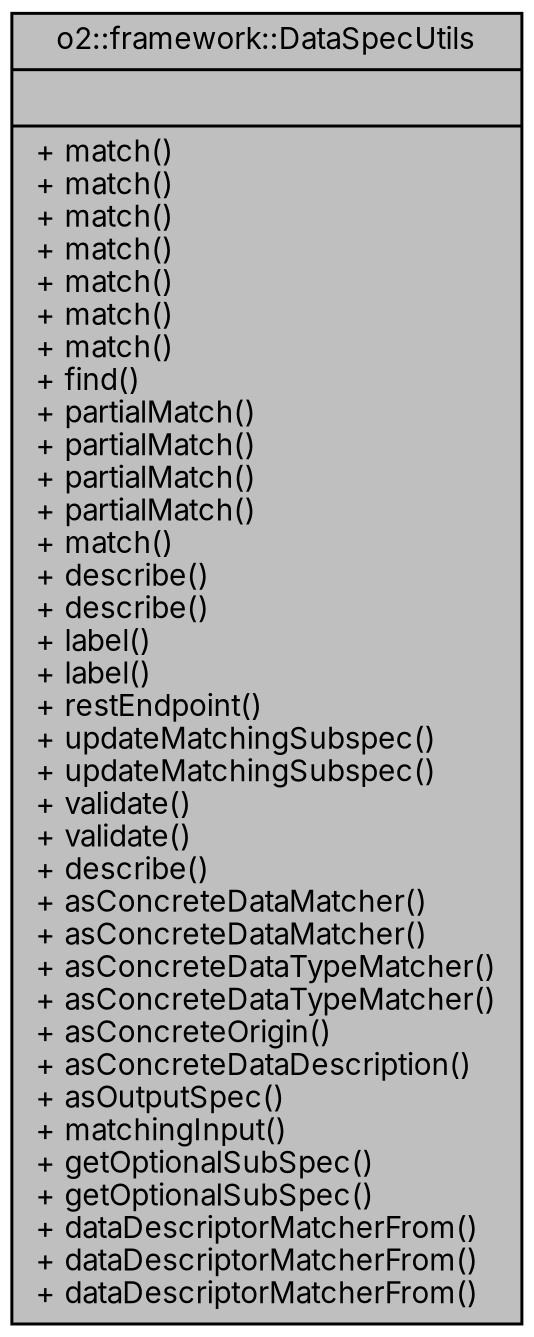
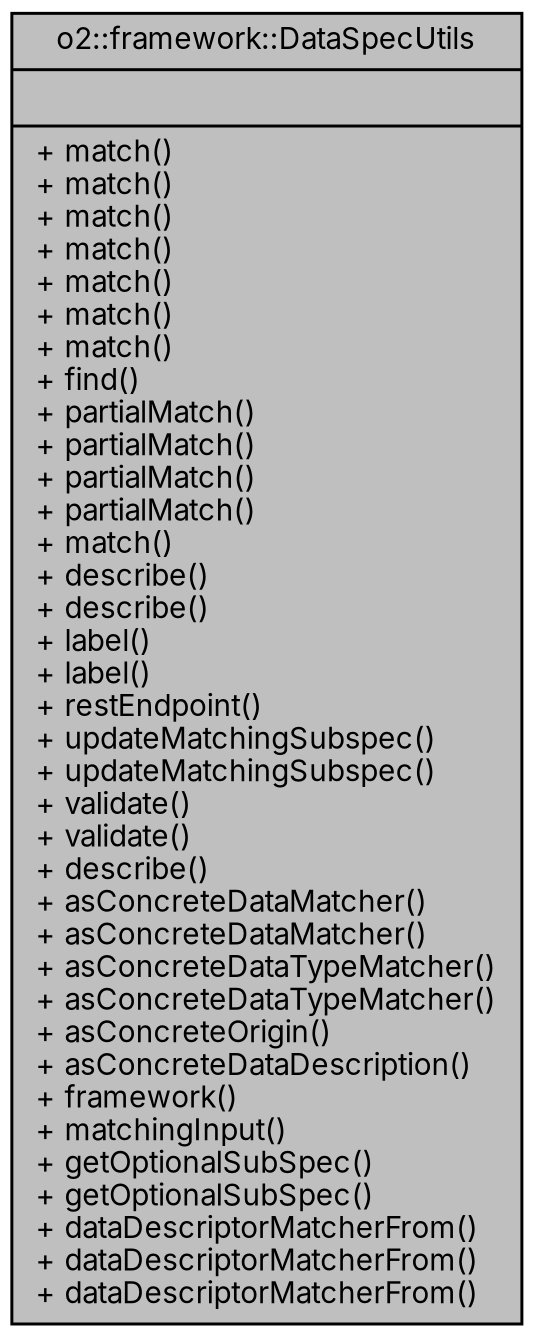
node "o2::framework::DataSpecUtils": text "+ asOutputSpec()" -> "+ framework()"
